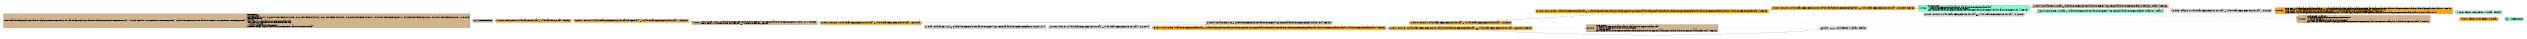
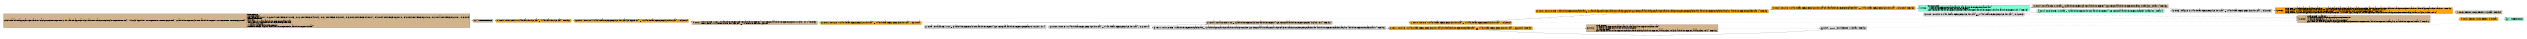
node "47: 0x003e": fillcolor aquamarine -> tan
node "33: 0x0010": fillcolor orange -> lightgrey
